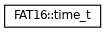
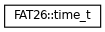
node "FAT16::time_t": label "FAT16::time_t" -> "FAT26::time_t"
